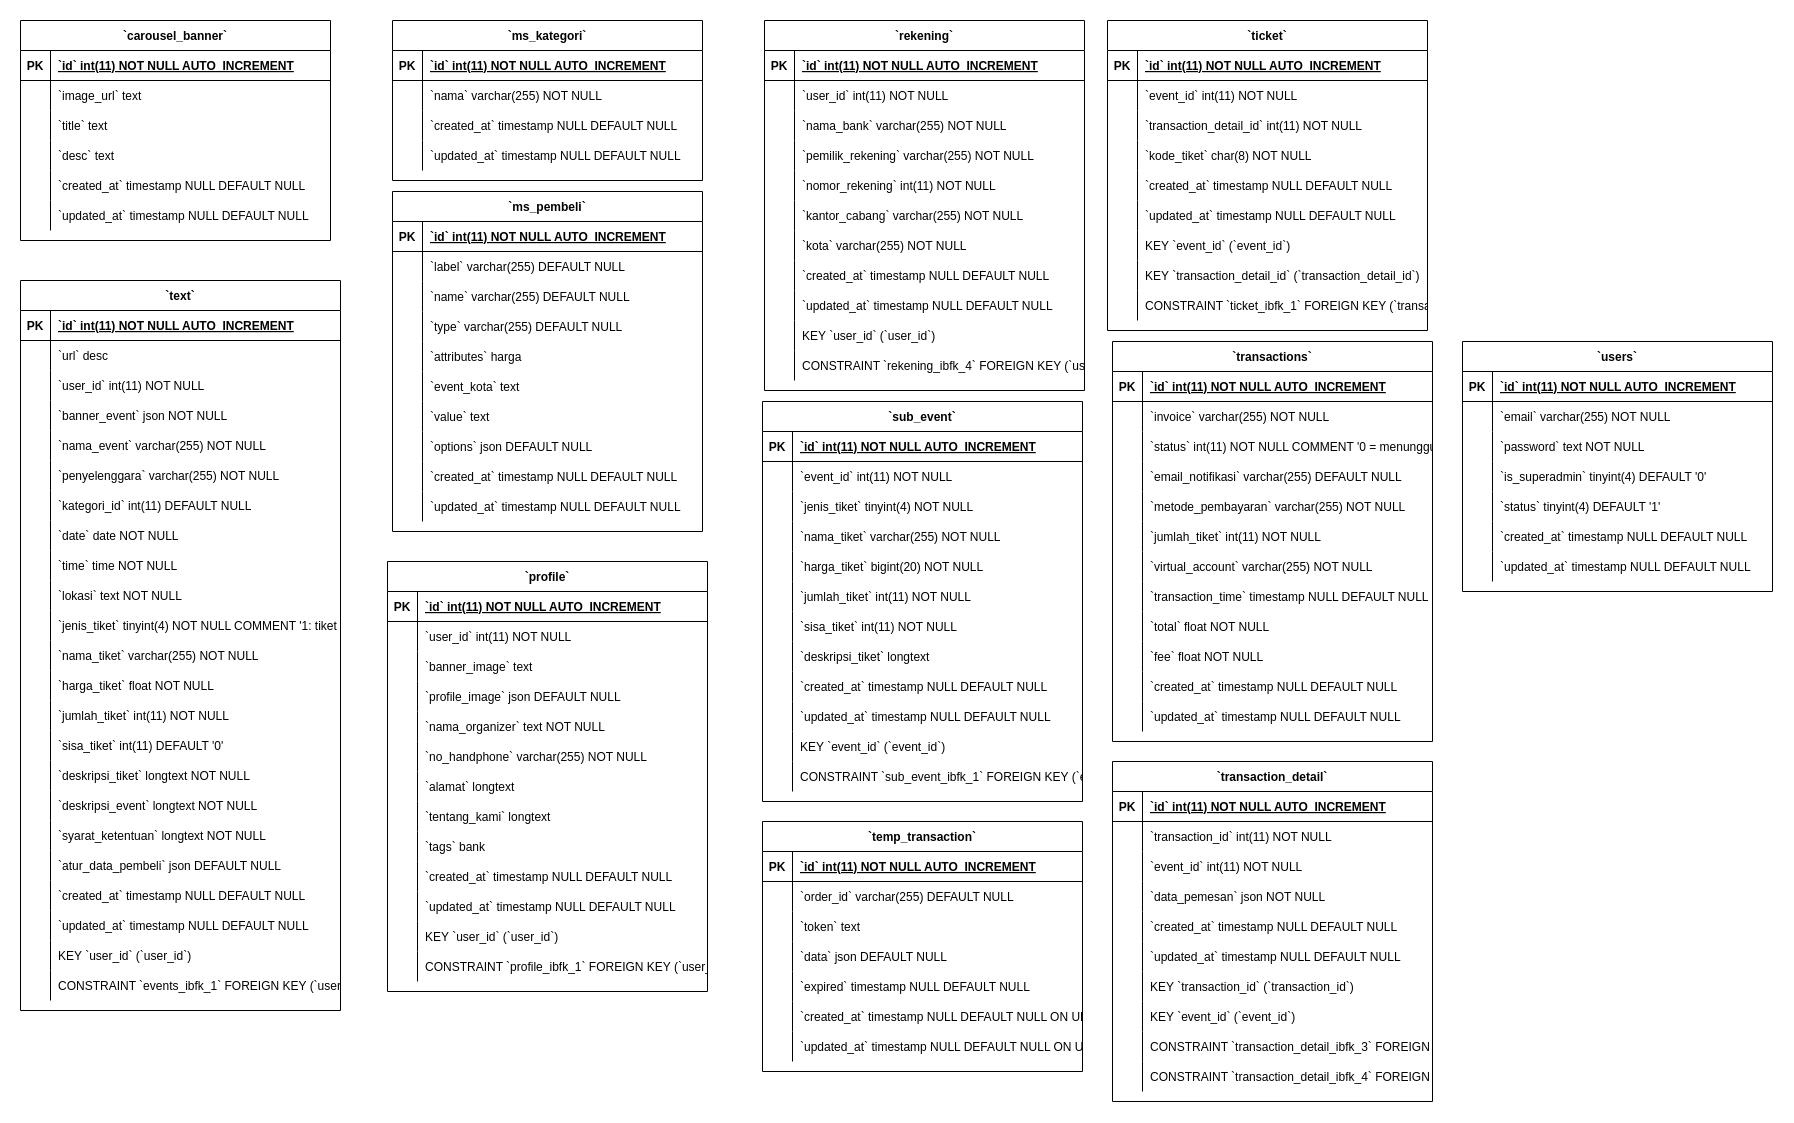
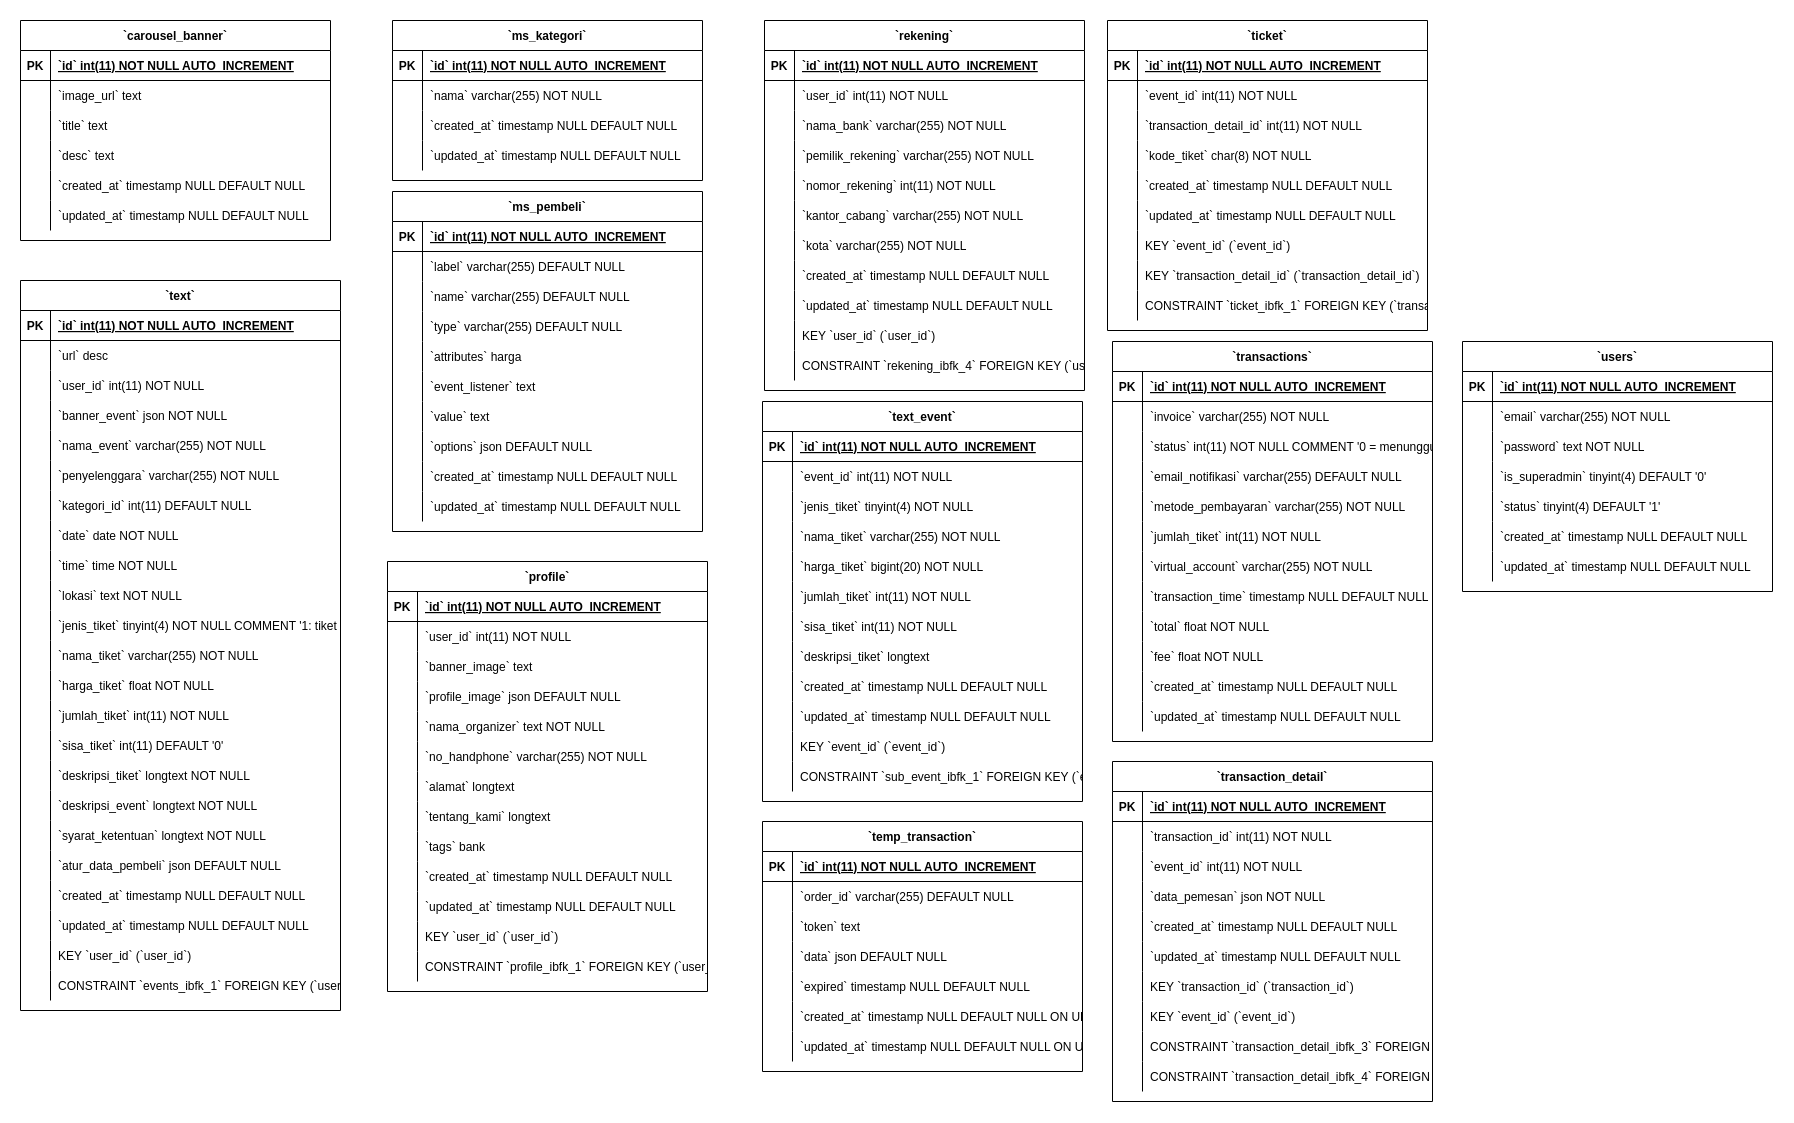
node "`event_kota` text": label "`event_kota` text" -> "`event_listener` text"
node "`sub_event`": label "`sub_event`" -> "`text_event`"
